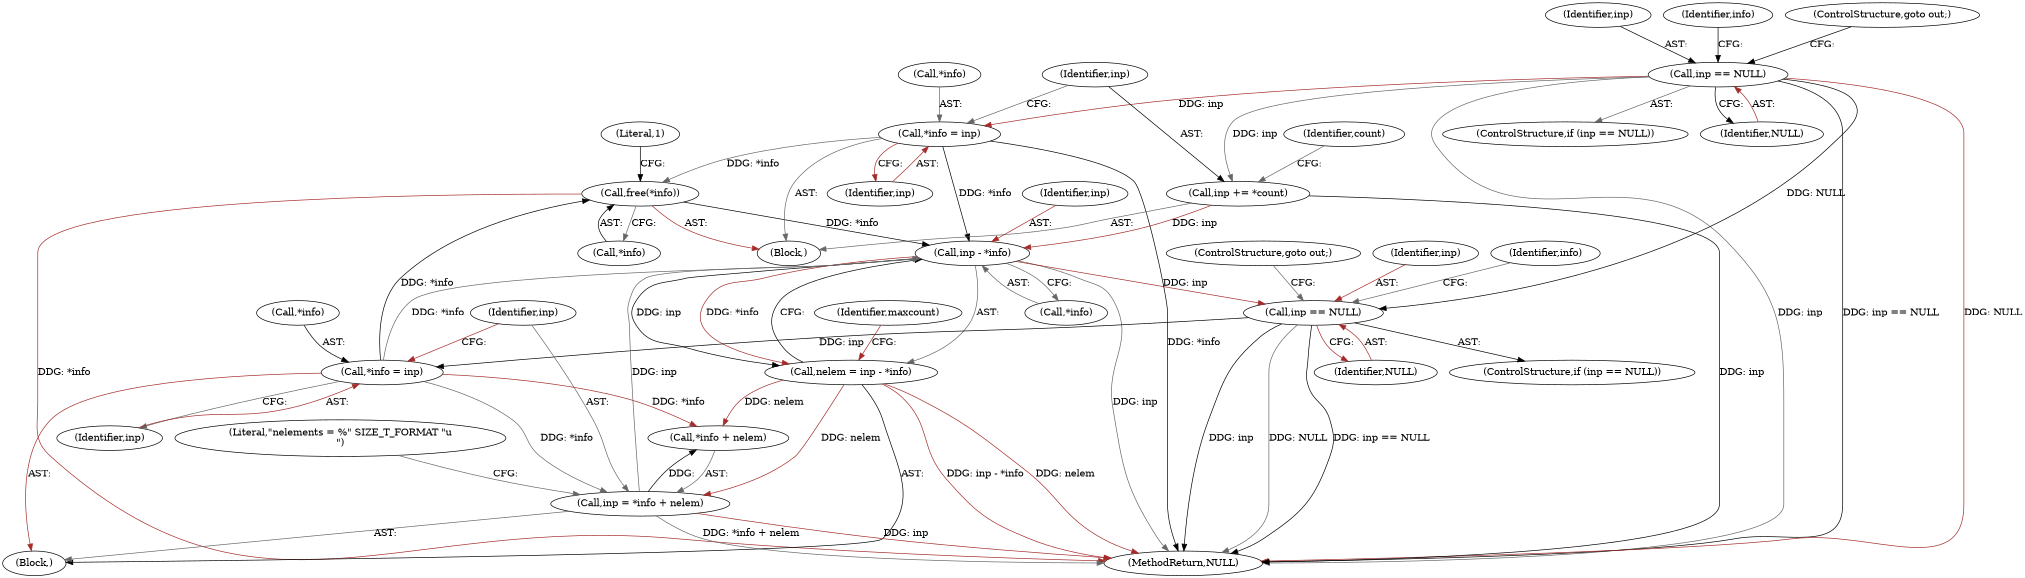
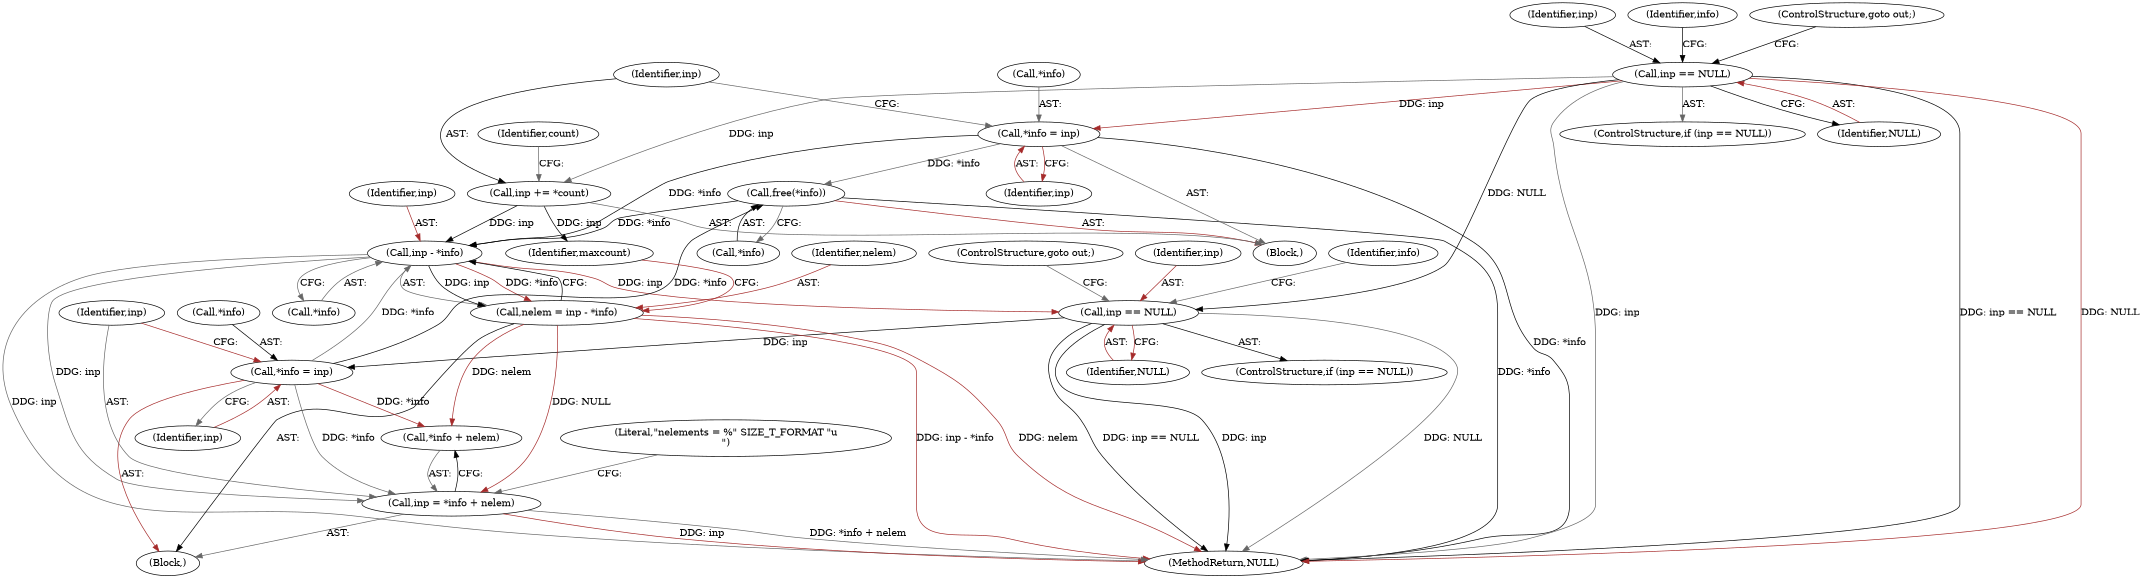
node "(Literal,1)": removed
edge "(Call,inp += *count)" -> "(Call,inp - *info)": color brown -> black
node "(Identifier,nelem)": added
edge "(Call,inp = *info + nelem)" -> "(Call,inp - *info)": reversed
edge "(Call,inp += *count)" -> "(MethodReturn,NULL)": now "(Call,inp += *count)" -> "(Identifier,maxcount)"
edge "(Call,nelem = inp - *info)" -> "(Call,inp = *info + nelem)": label "DDG: nelem" -> "DDG: NULL"
edge "(Call,inp = *info + nelem)" -> "(Call,*info + nelem)": label "DDG: " -> "CFG: "
edge "(Call,free(*info))" -> "(MethodReturn,NULL)": color brown -> black
